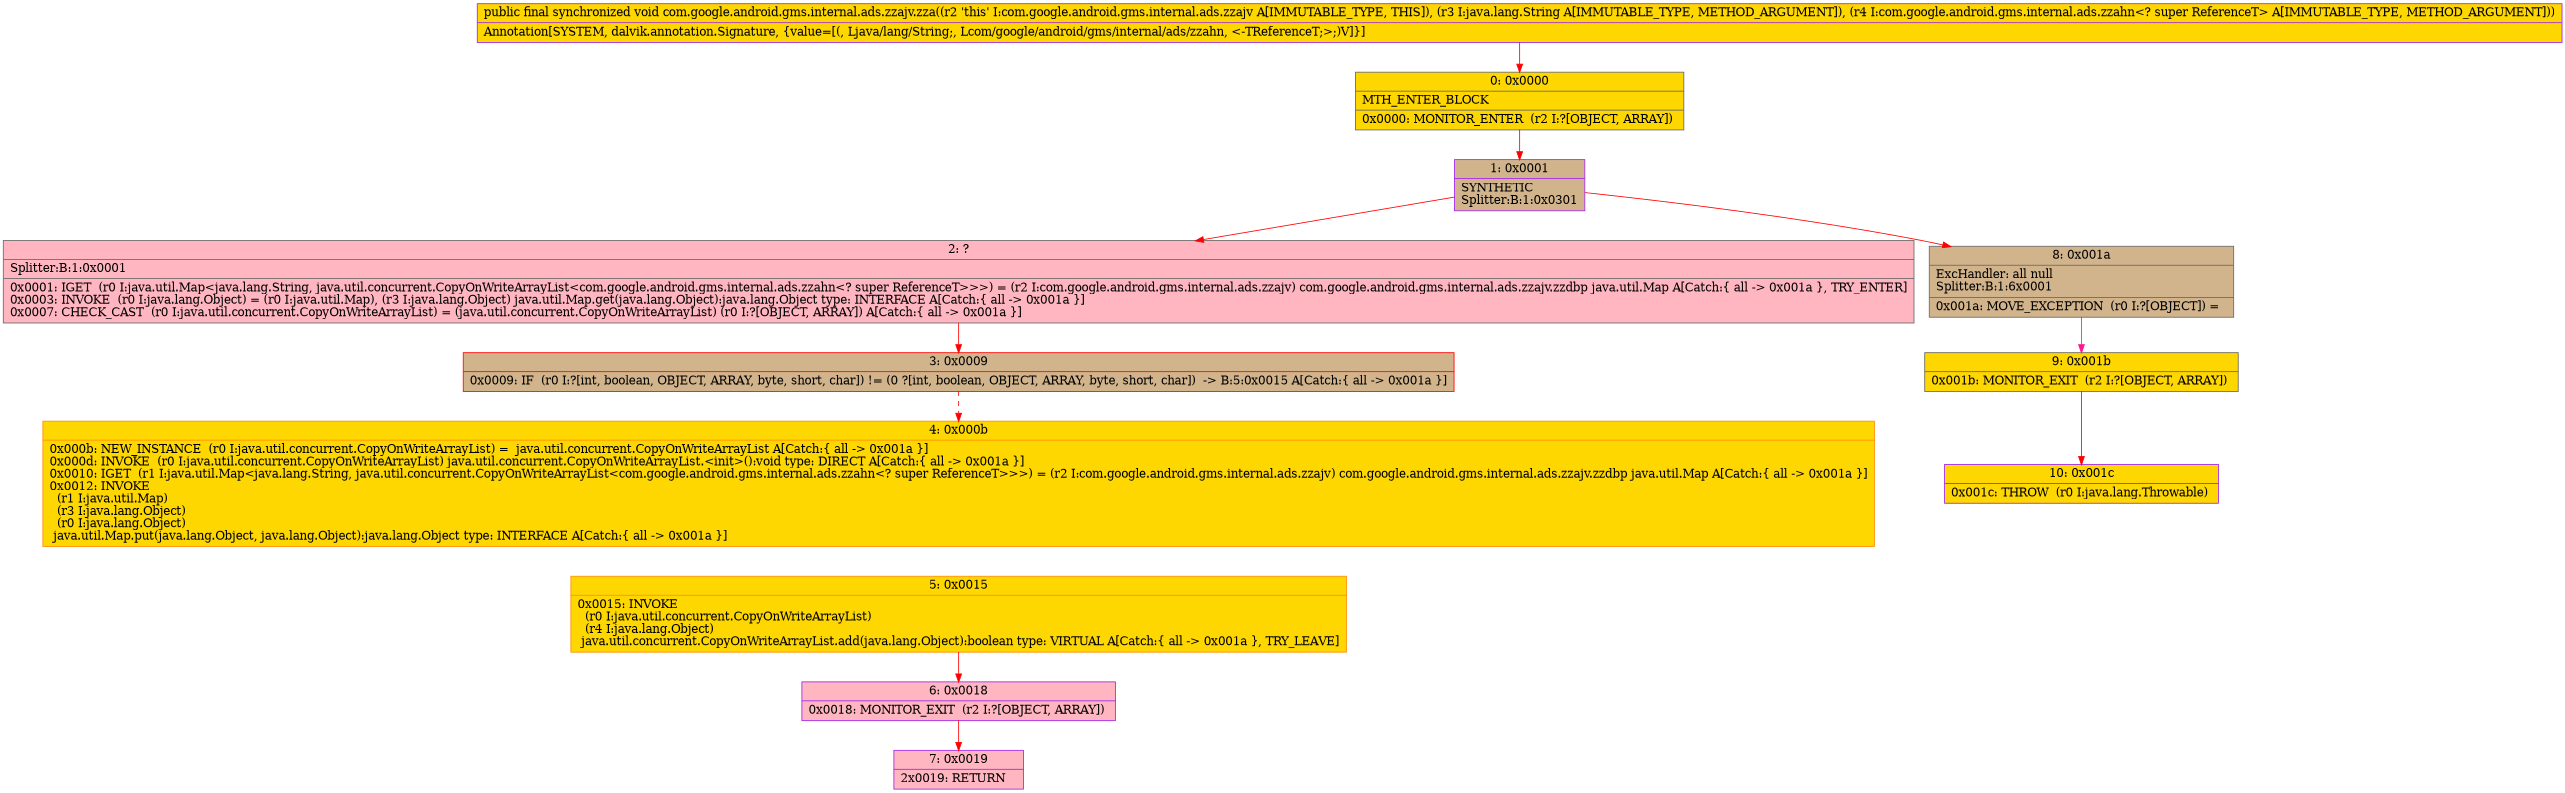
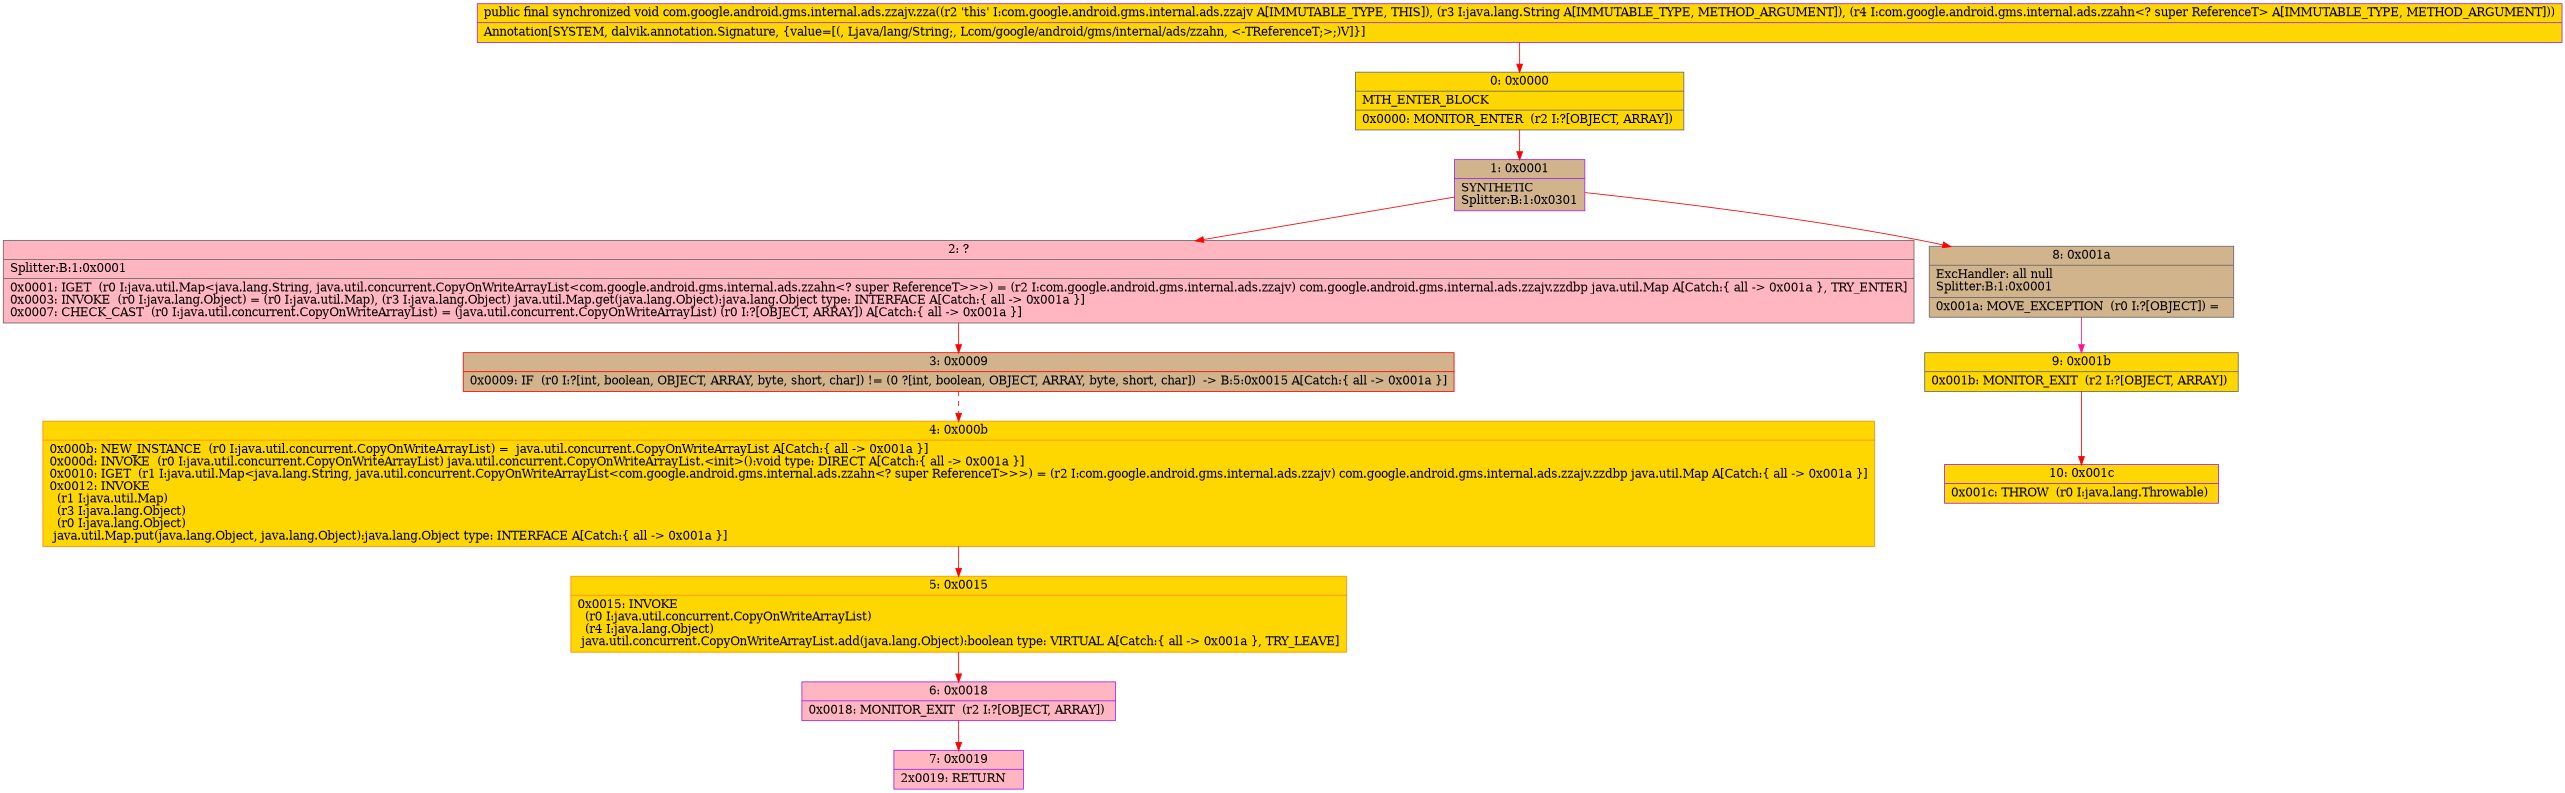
node "8: 0x001a": text "Splitter:B:1:6x0001" -> "Splitter:B:1:0x0001"
edge "4: 0x000b" -> "5: 0x0015": added
